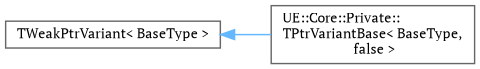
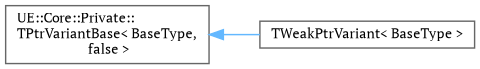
edge "UE::Core::Private:: TPtrVariantBase< BaseType, false >" -> "TWeakPtrVariant< BaseType >": reversed
